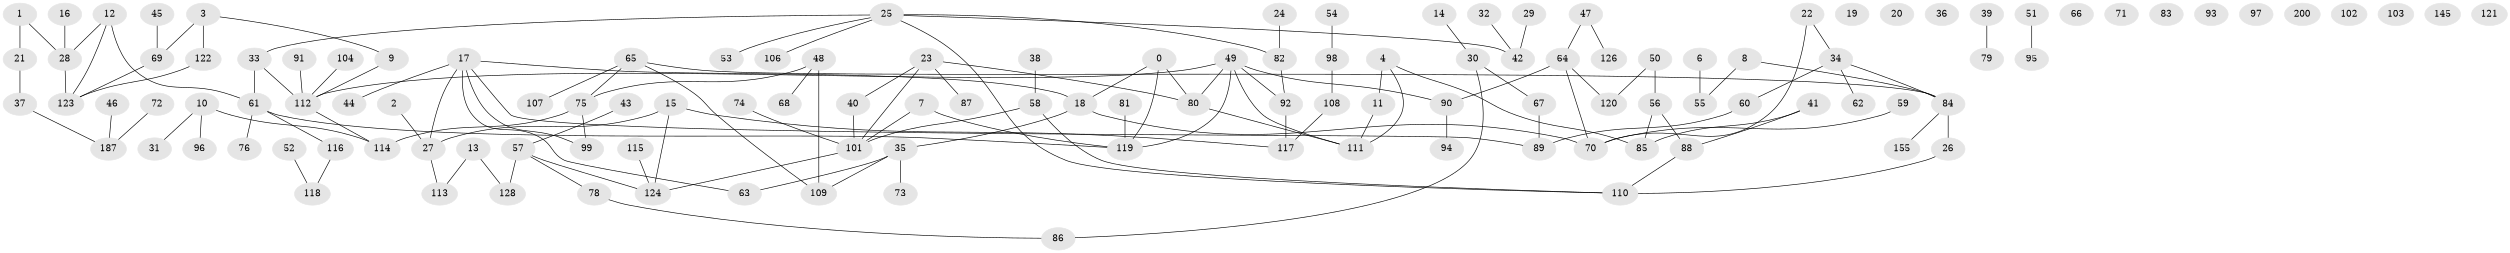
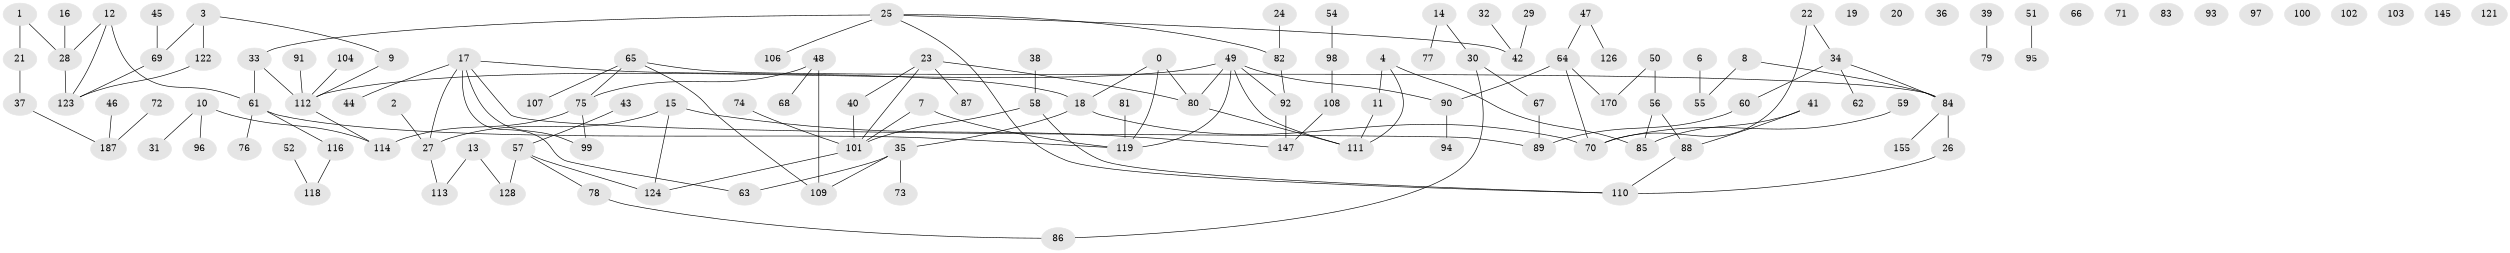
node "200": label "200" -> "100"
node "53": removed
node "77": added
node "120": label "120" -> "170"
node "115": removed
node "117": label "117" -> "147"
